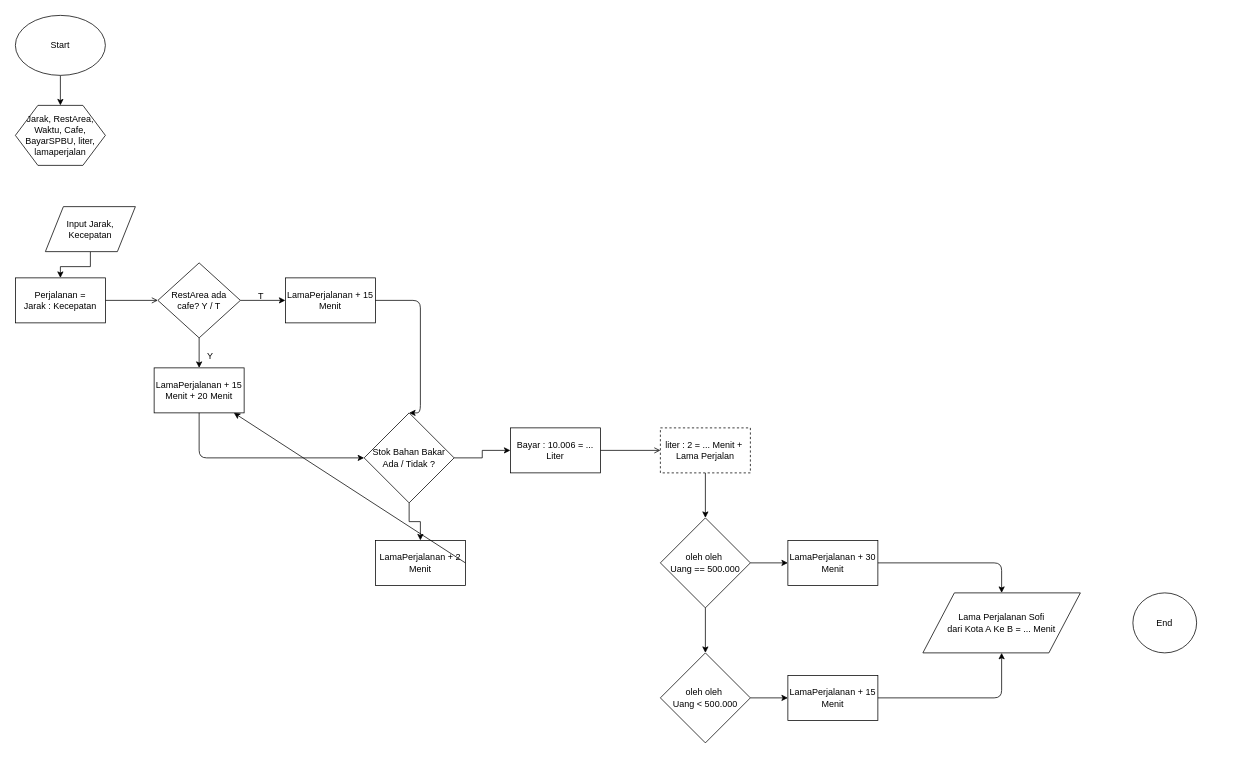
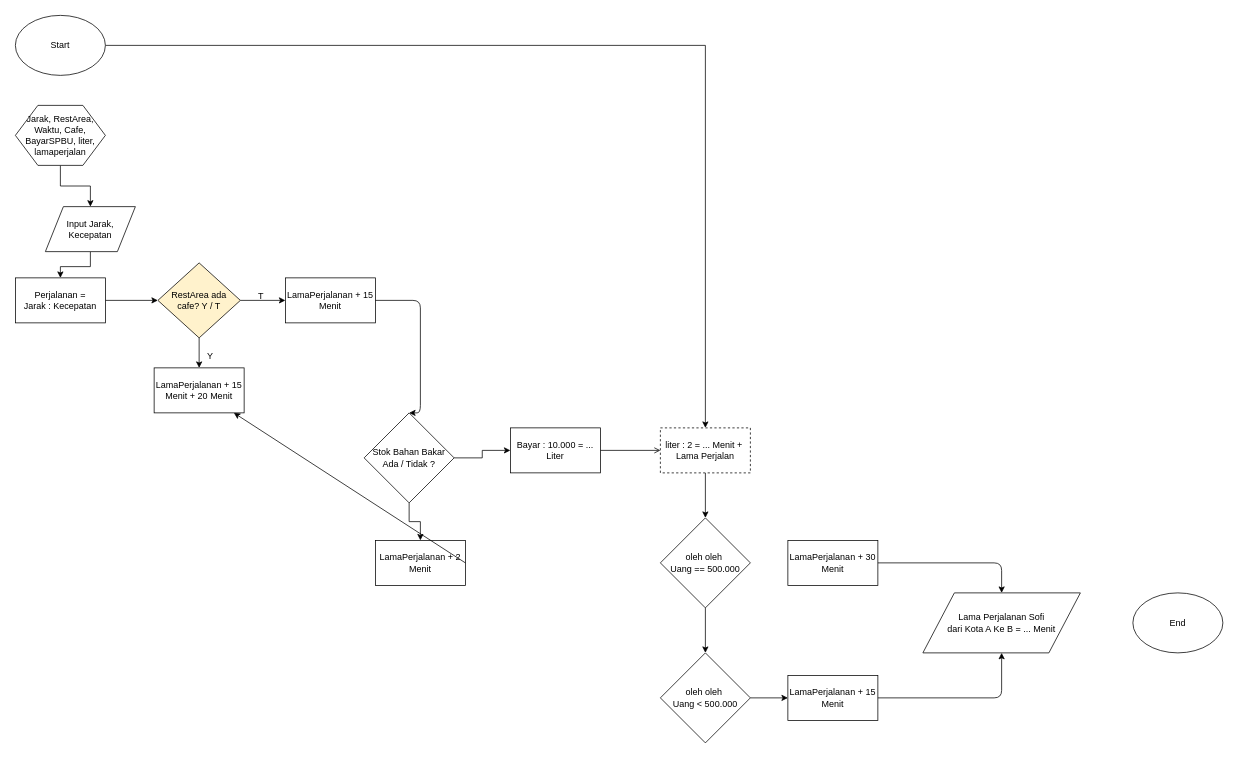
edge "Start" -> "Jarak, RestArea, Waktu, Cafe, BayarSPBU, liter, lamaperjalan": now "Start" -> "liter : 2 = ... Menit + Lama Perjalan"
edge "Jarak, RestArea, Waktu, Cafe, BayarSPBU, liter, lamaperjalan" -> "Input Jarak, Kecepatan": added
edge "Perjalanan = Jarak : Kecepatan" -> "RestArea ada cafe? Y / T": arrowhead open -> classic
node "RestArea ada cafe? Y / T": fillcolor #ffffff -> #fff2cc
node "Bayar : 10.006 = ... Liter": label "Bayar : 10.006 = ... Liter" -> "Bayar : 10.000 = ... Liter"
edge "LamaPerjalanan + 15 Menit + 20 Menit" -> "Stok Bahan Bakar Ada / Tidak ?": removed
edge "oleh oleh Uang == 500.000" -> "LamaPerjalanan + 30 Menit": removed
node "End": size 64x60 -> 90x60
